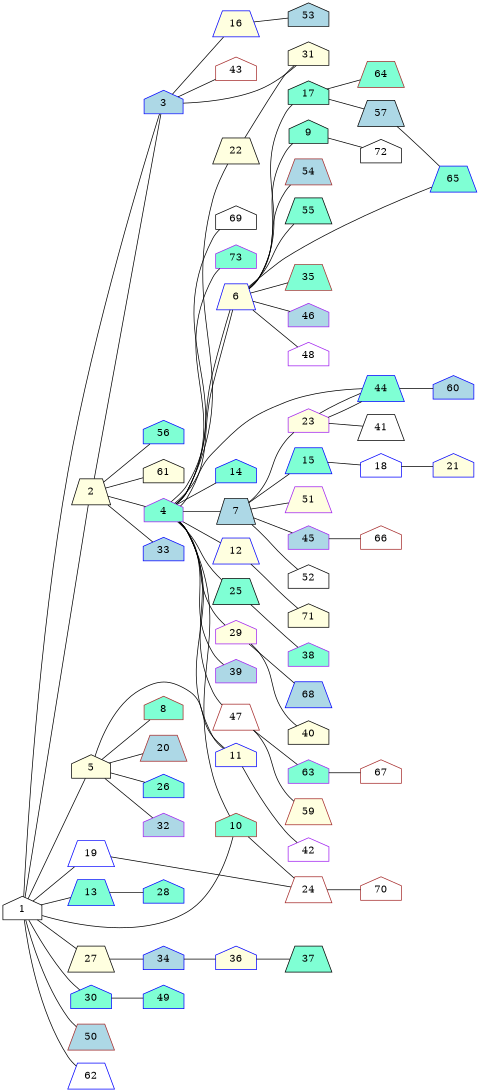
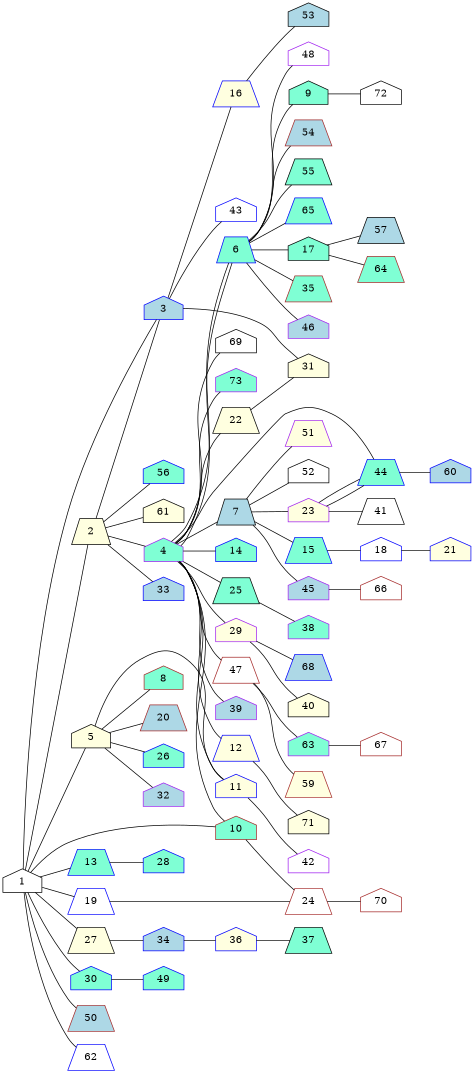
node "43": color brown -> blue
edge "57" -- "65": removed
node "6": fillcolor lightyellow -> aquamarine
